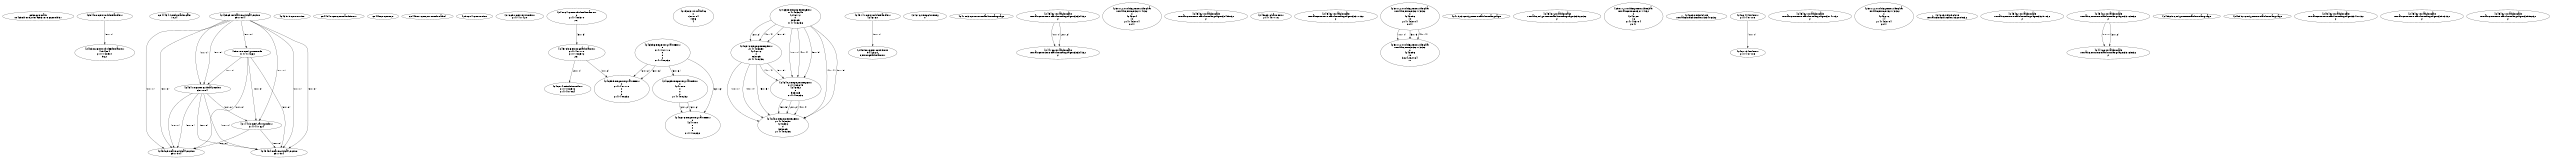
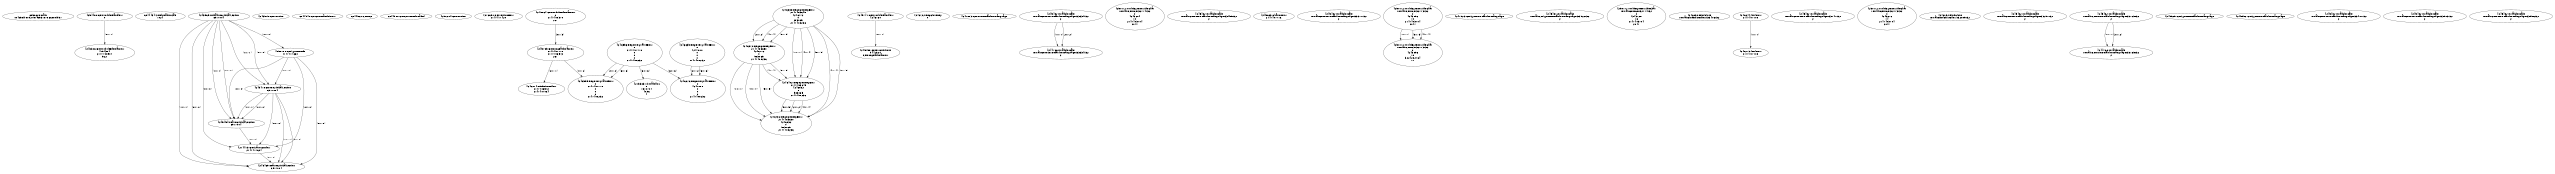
edge "4246556.RegQueryValueExW 0 2147407710 0 0 0 2147408232" -> "4246635.RegQueryValueExW 0 4247000 0 0 0 2147408232": now "4246556.RegQueryValueExW 0 2147407710 0 0 0 2147408232" -> "4215383.VirtualAlloc 0 1310704 4096 4"
edge "4214413.GetStartupInfoW 2147417624" -> "4245454.LeaveCriticalSection 6917004": reversed
